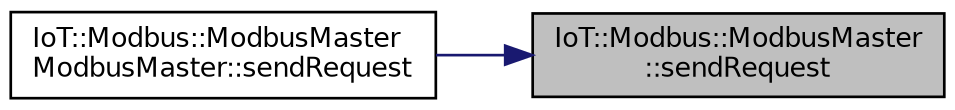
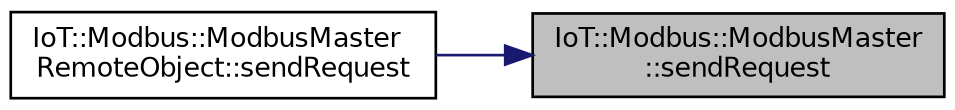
node "IoT::Modbus::ModbusMaster ModbusMaster::sendRequest": label "IoT::Modbus::ModbusMaster ModbusMaster::sendRequest" -> "IoT::Modbus::ModbusMaster RemoteObject::sendRequest"
